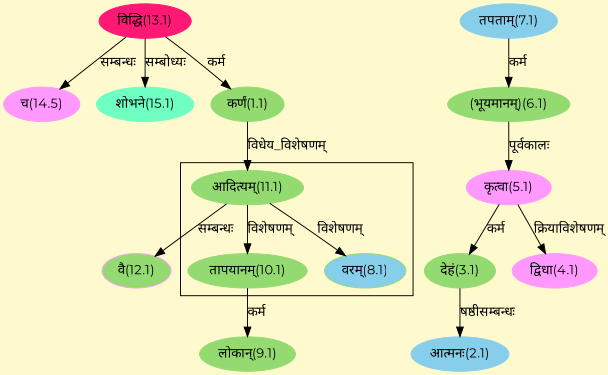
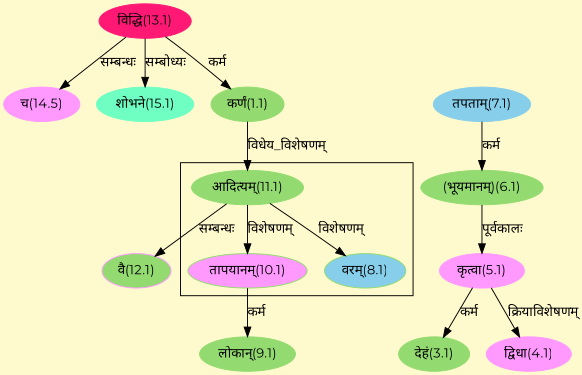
node "तापयानम्(10.1)": fillcolor #93db70 -> #ff99ff
node "आत्मनः(2.1)": removed
